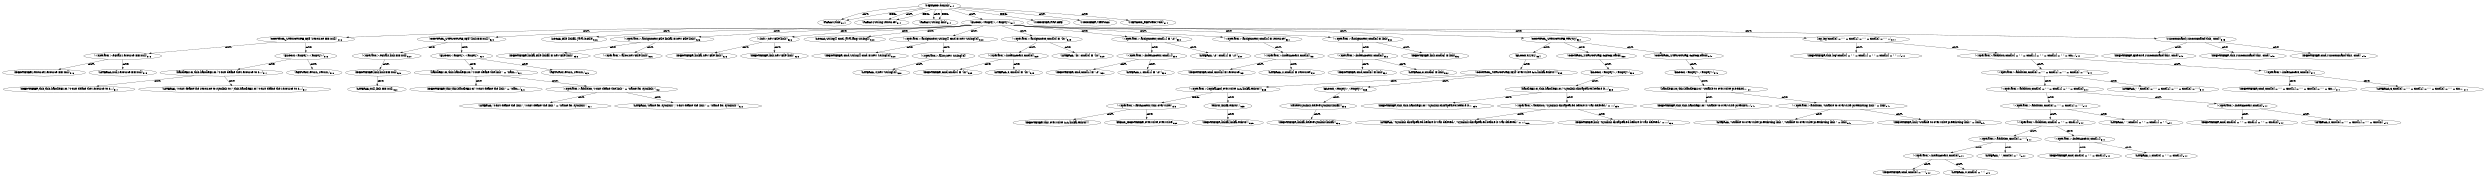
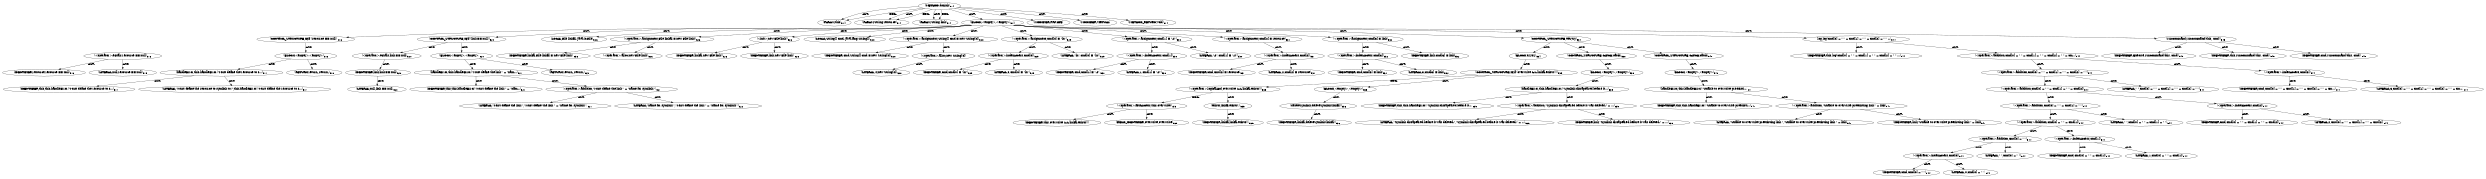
edge "(METHOD,doLink)" -> "(MODIFIER,PRIVATE)": label "DDG: " -> "AST: "
edge "(CONTROL_STRUCTURE,IF,if (resource == null))" -> "(<operator>.equals,resource == null)": removed, label "AST:"
edge "(CONTROL_STRUCTURE,IF,if (overwrite && linkfil.exists()))" -> "(<operator>.logicalAnd,overwrite && linkfil.exists())": label "AST: " -> "DDG: "
